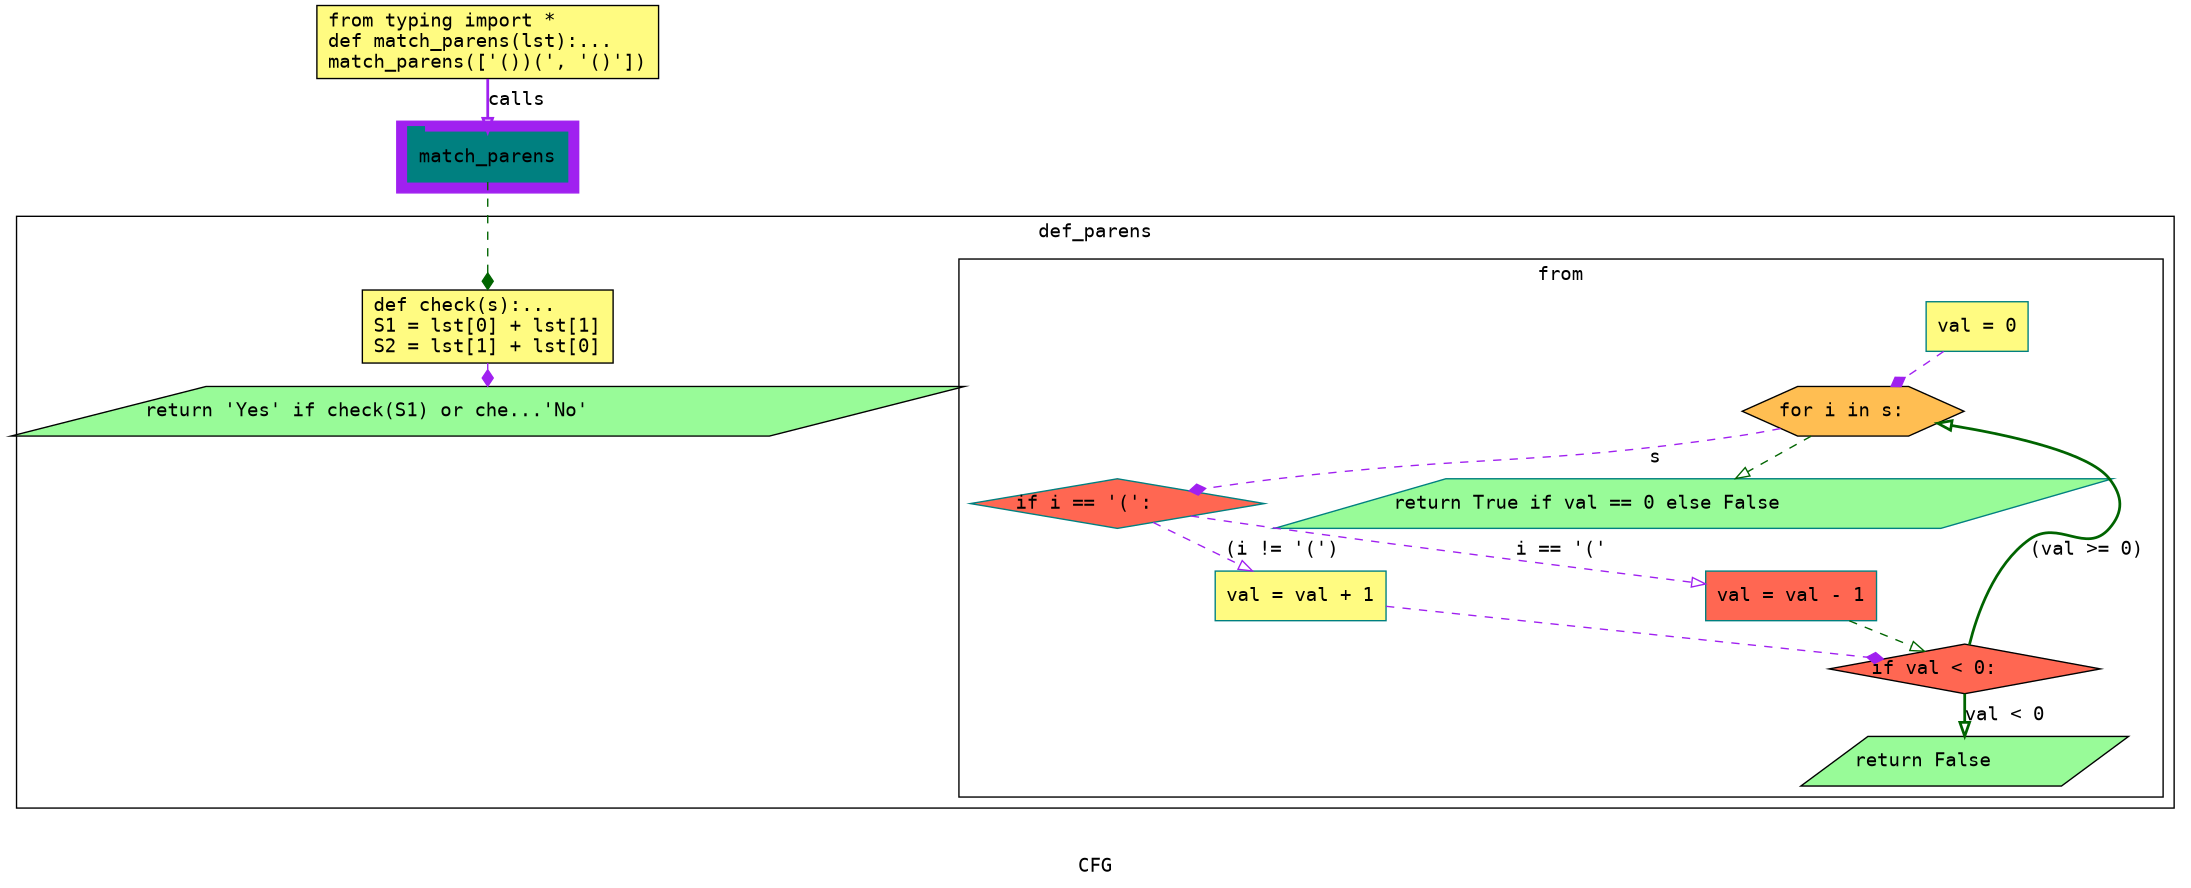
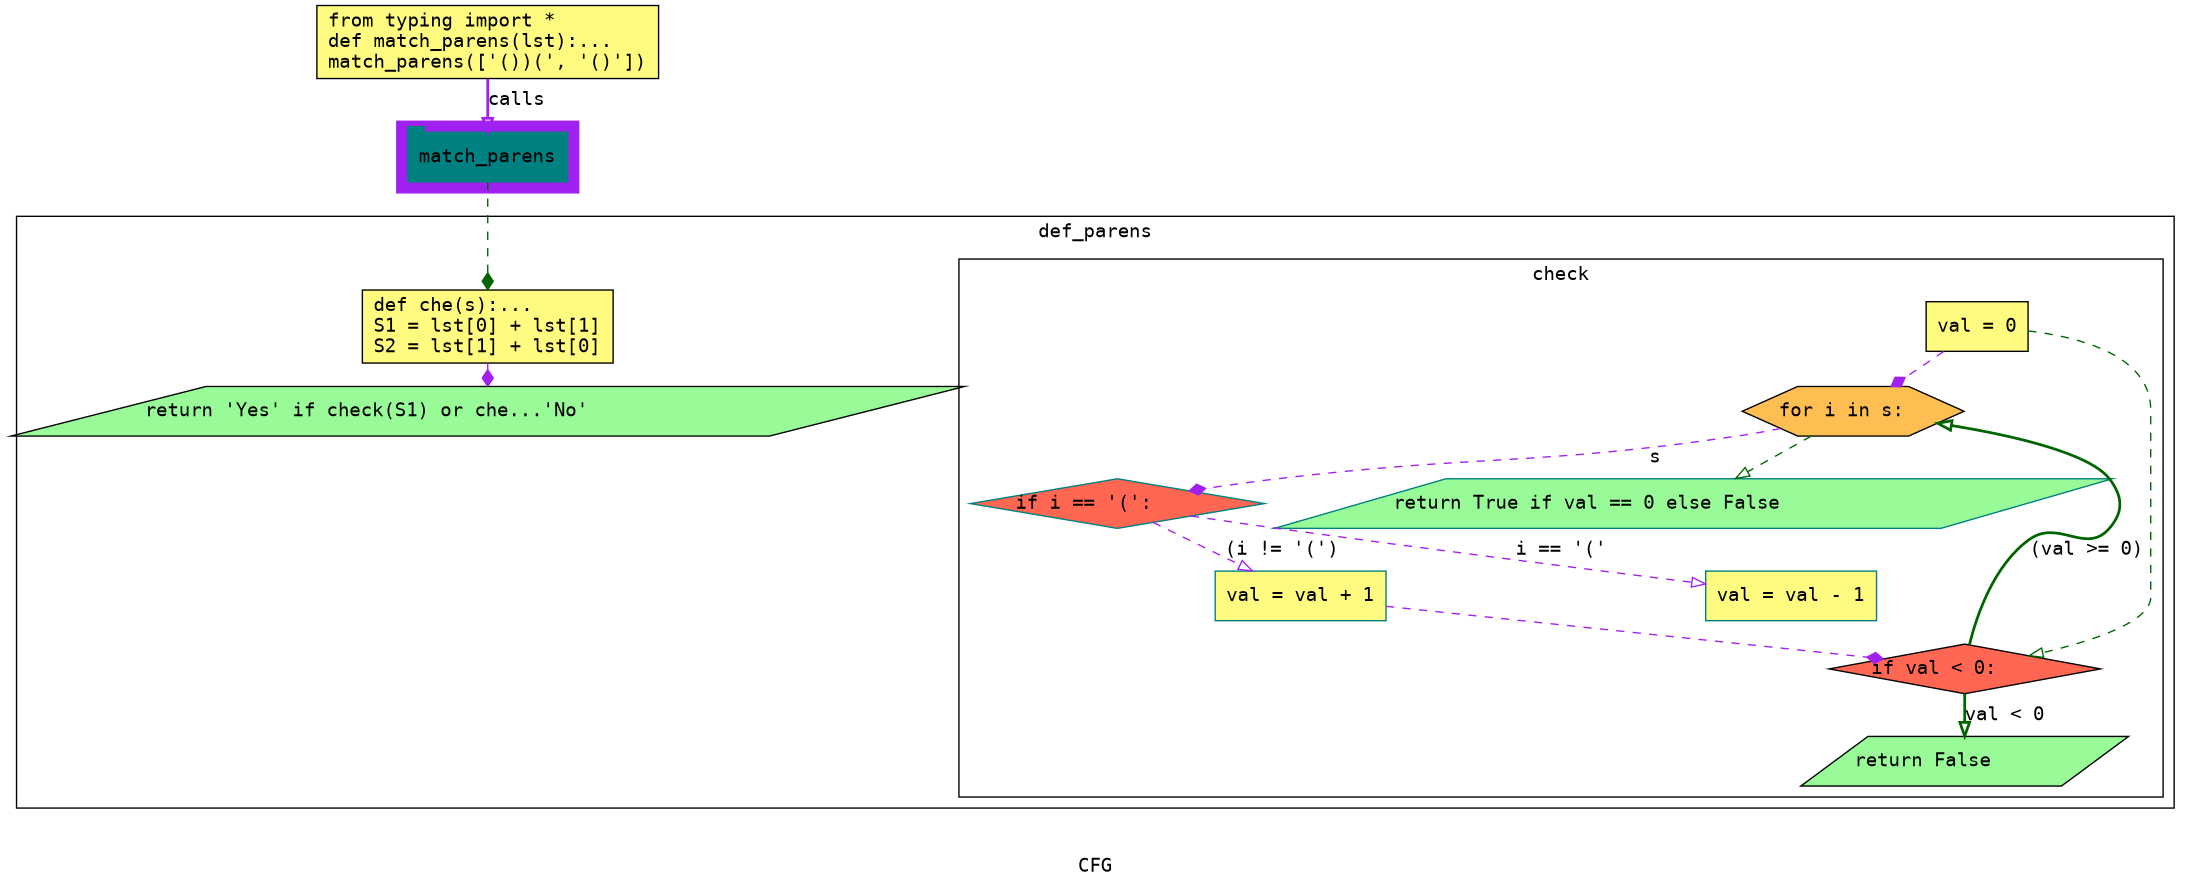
cluster "from": label "from" -> "check"
node "def check(s):... S1 = lst[0] + lst[1] S2 = lst[1] + lst[0]": label "def check(s):... S1 = lst[0] + lst[1] S2 = lst[1] + lst[0]" -> "def che(s):... S1 = lst[0] + lst[1] S2 = lst[1] + lst[0]"
node "val = 0": color teal -> black
node "val = val - 1": fillcolor #ff6752 -> #fffb81
edge "val = val - 1" -> "if val < 0:": now "val = 0" -> "if val < 0:"
